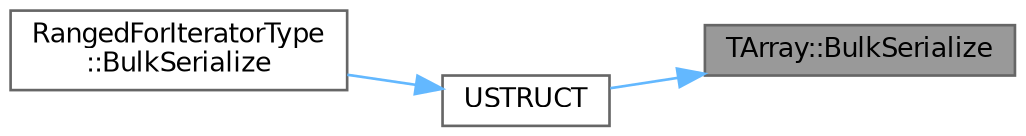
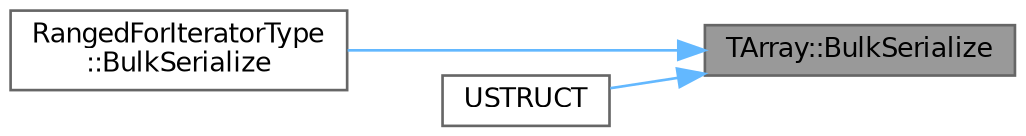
edge "RangedForIteratorType ::BulkSerialize" -> "USTRUCT": now "RangedForIteratorType ::BulkSerialize" -> "TArray::BulkSerialize"
